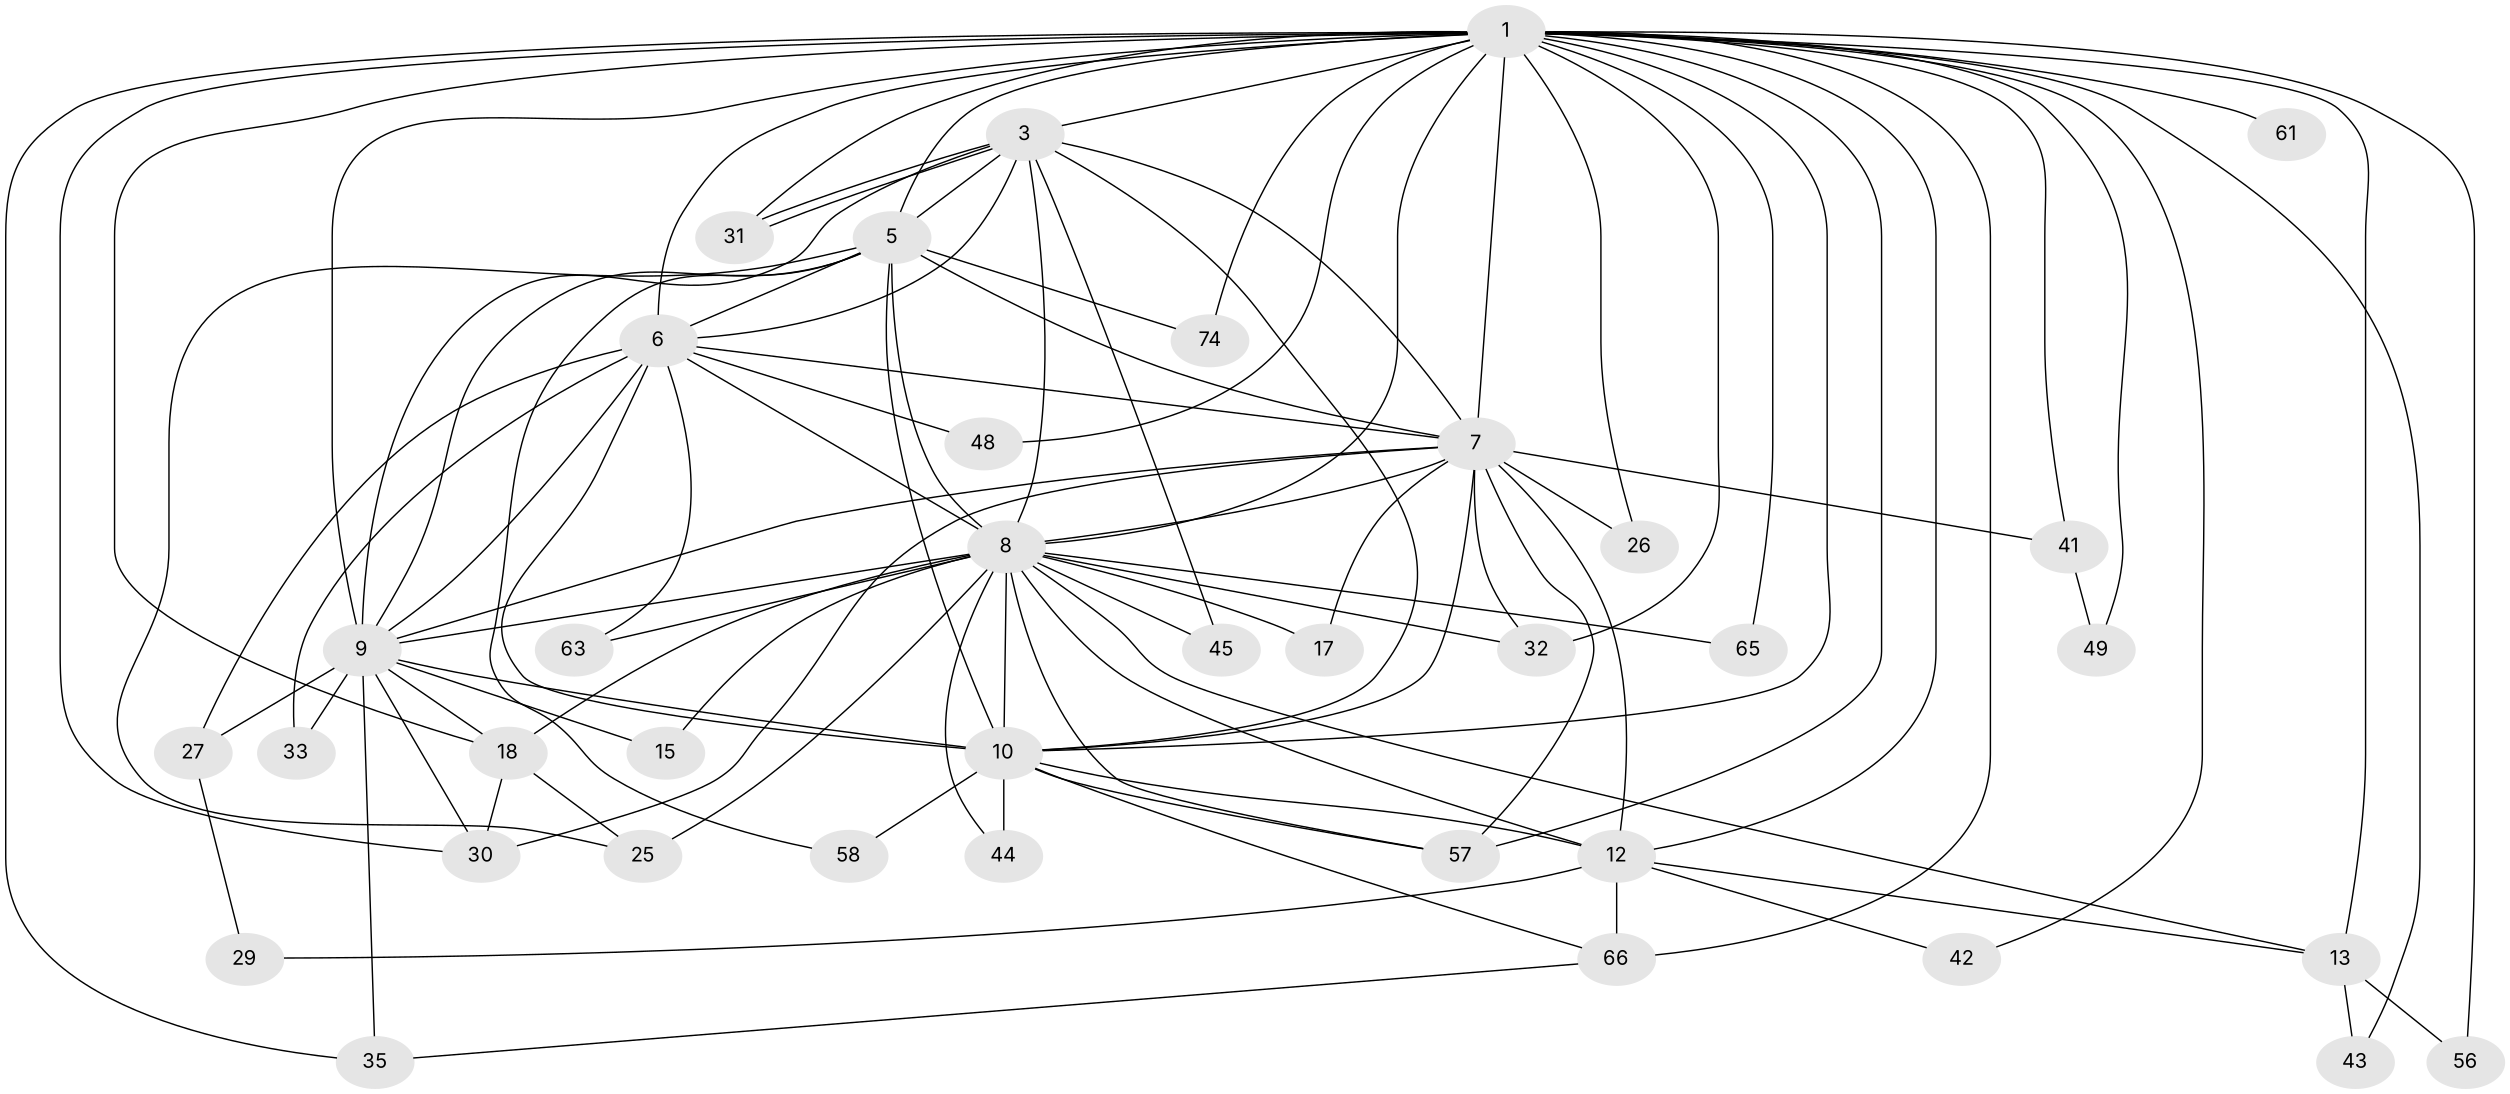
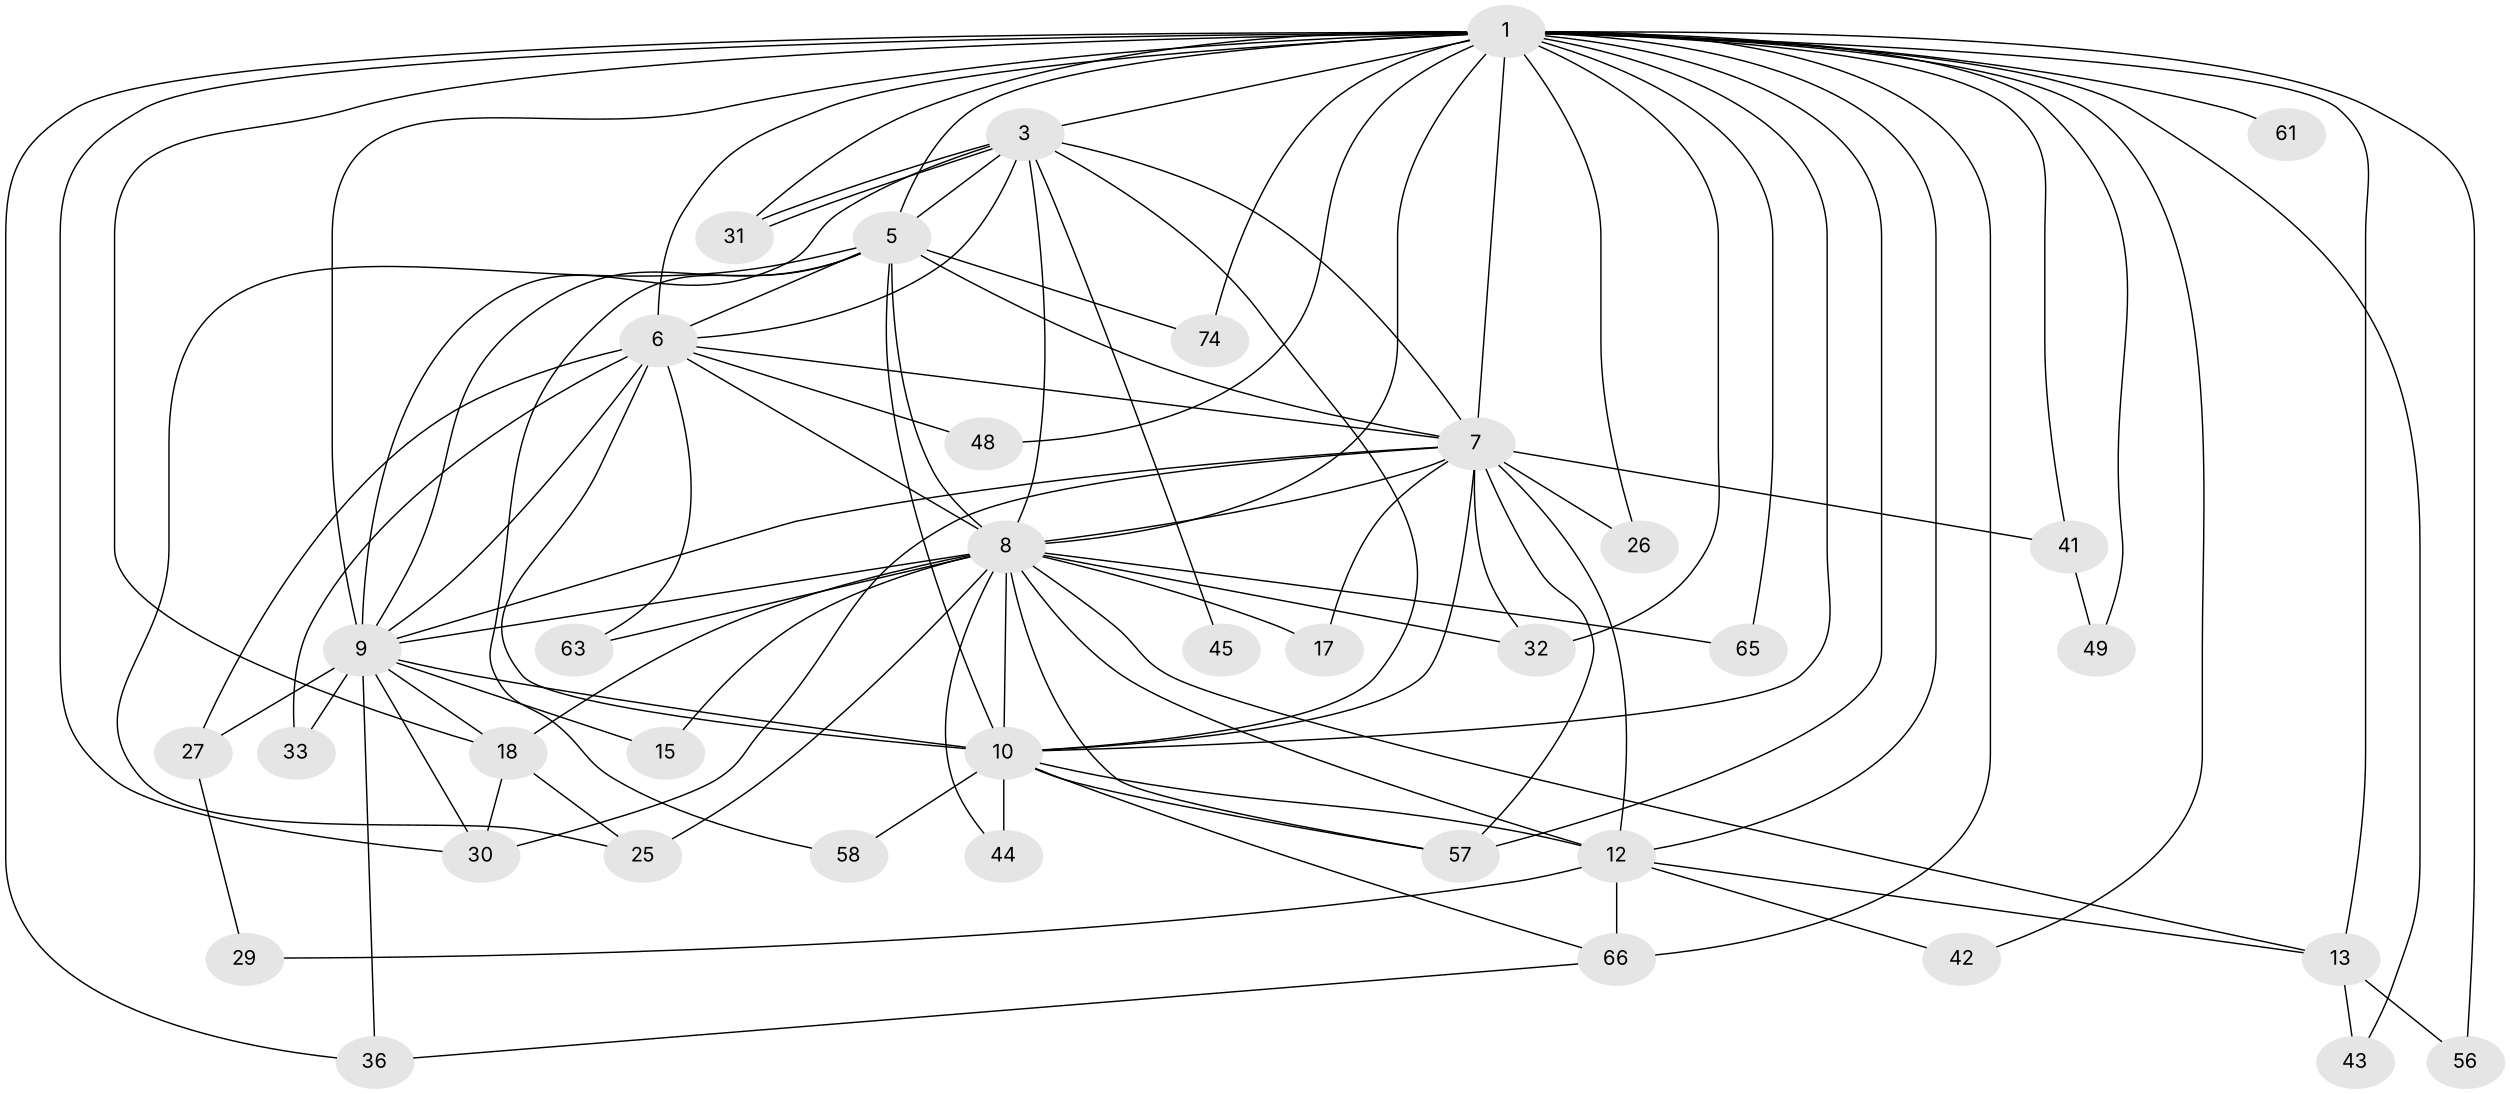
edge "8" -- "45": removed
node "35": label "35" -> "36"
